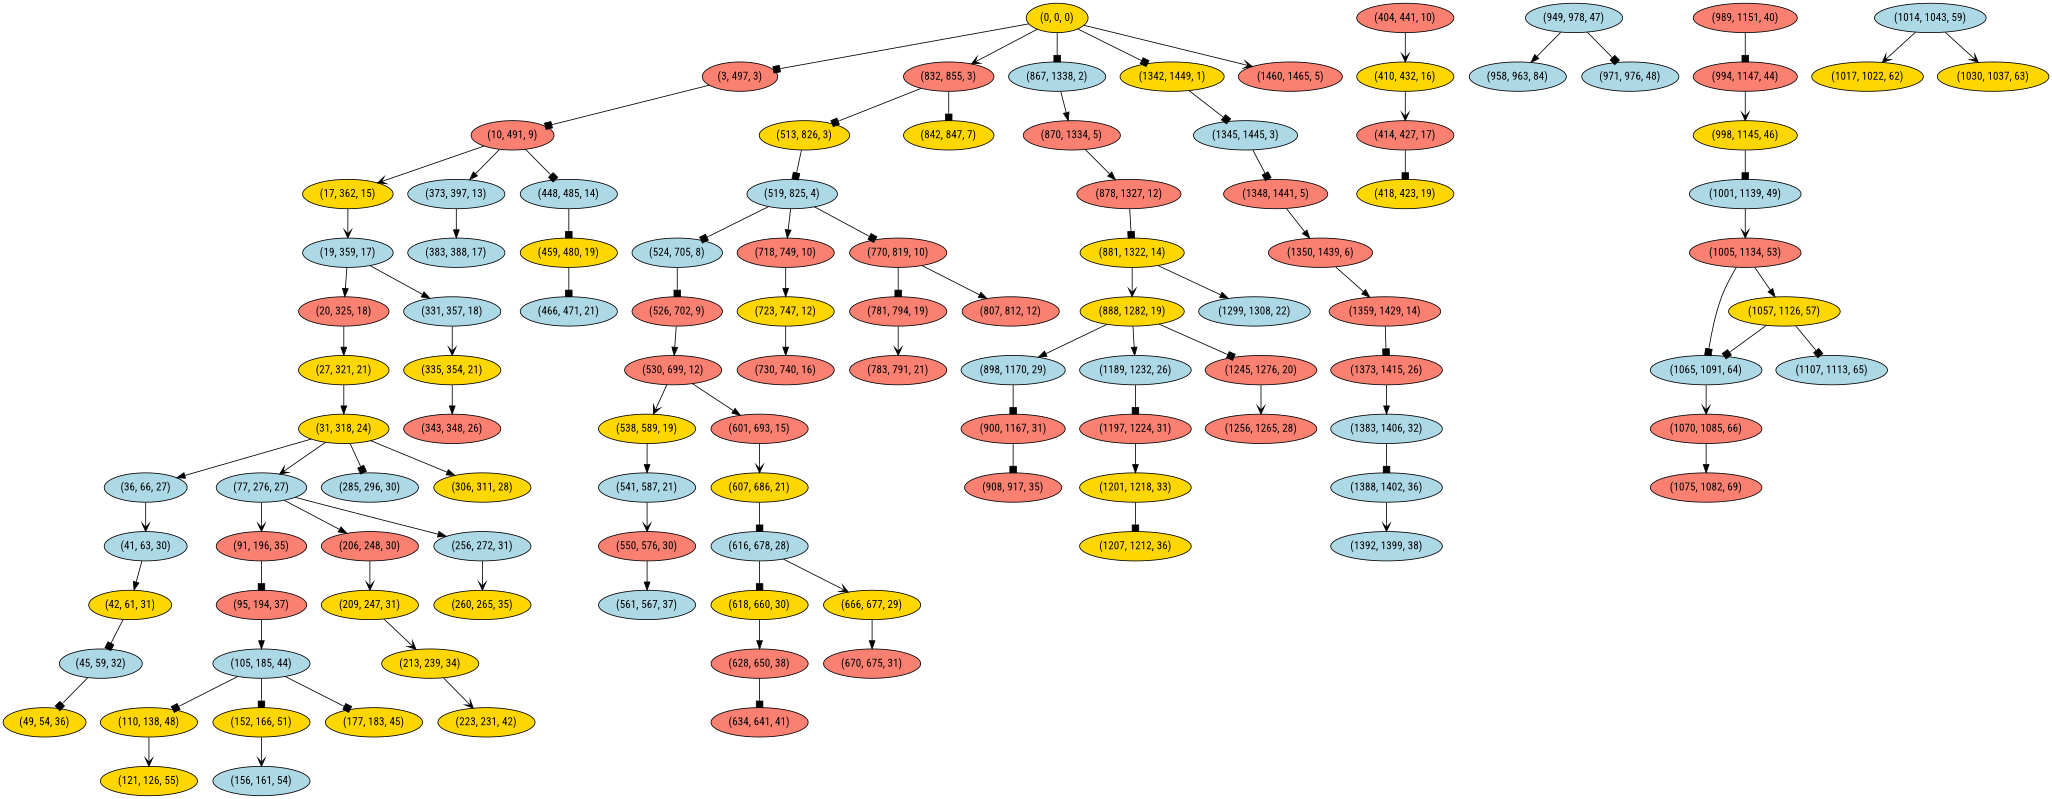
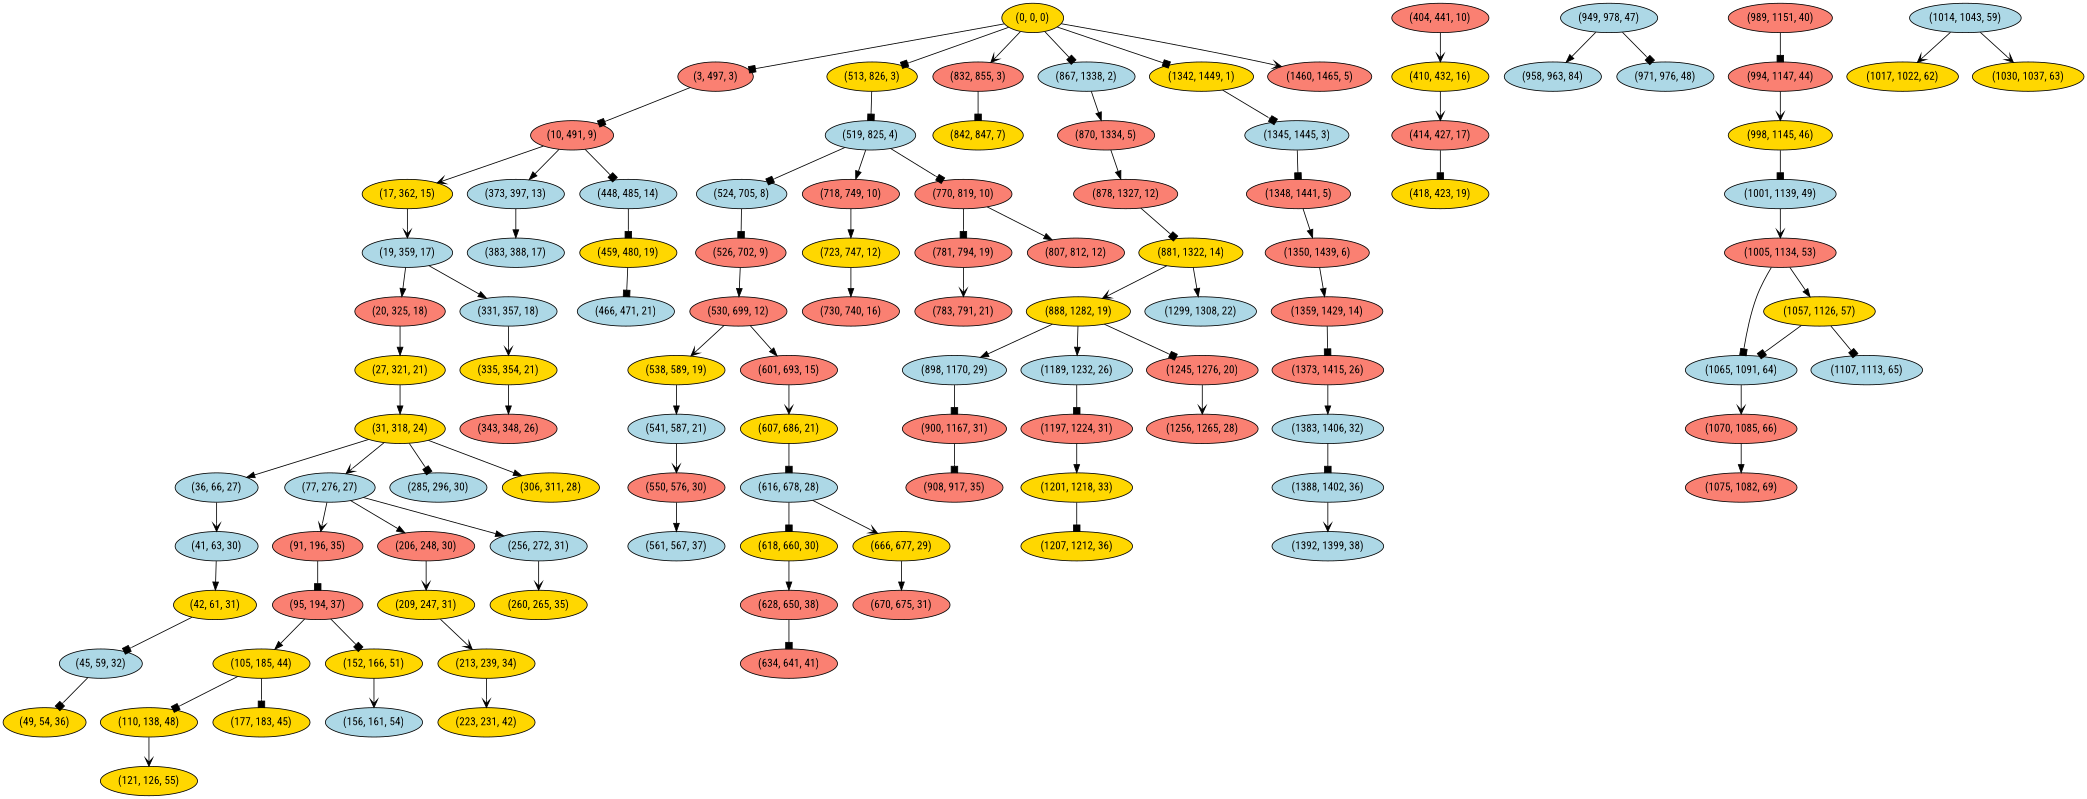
edge "(832, 855, 3)" -> "(513, 826, 3)": now "(0, 0, 0)" -> "(513, 826, 3)"
node "(105, 185, 44)": fillcolor lightblue -> gold
edge "(105, 185, 44)" -> "(152, 166, 51)": now "(95, 194, 37)" -> "(152, 166, 51)"
